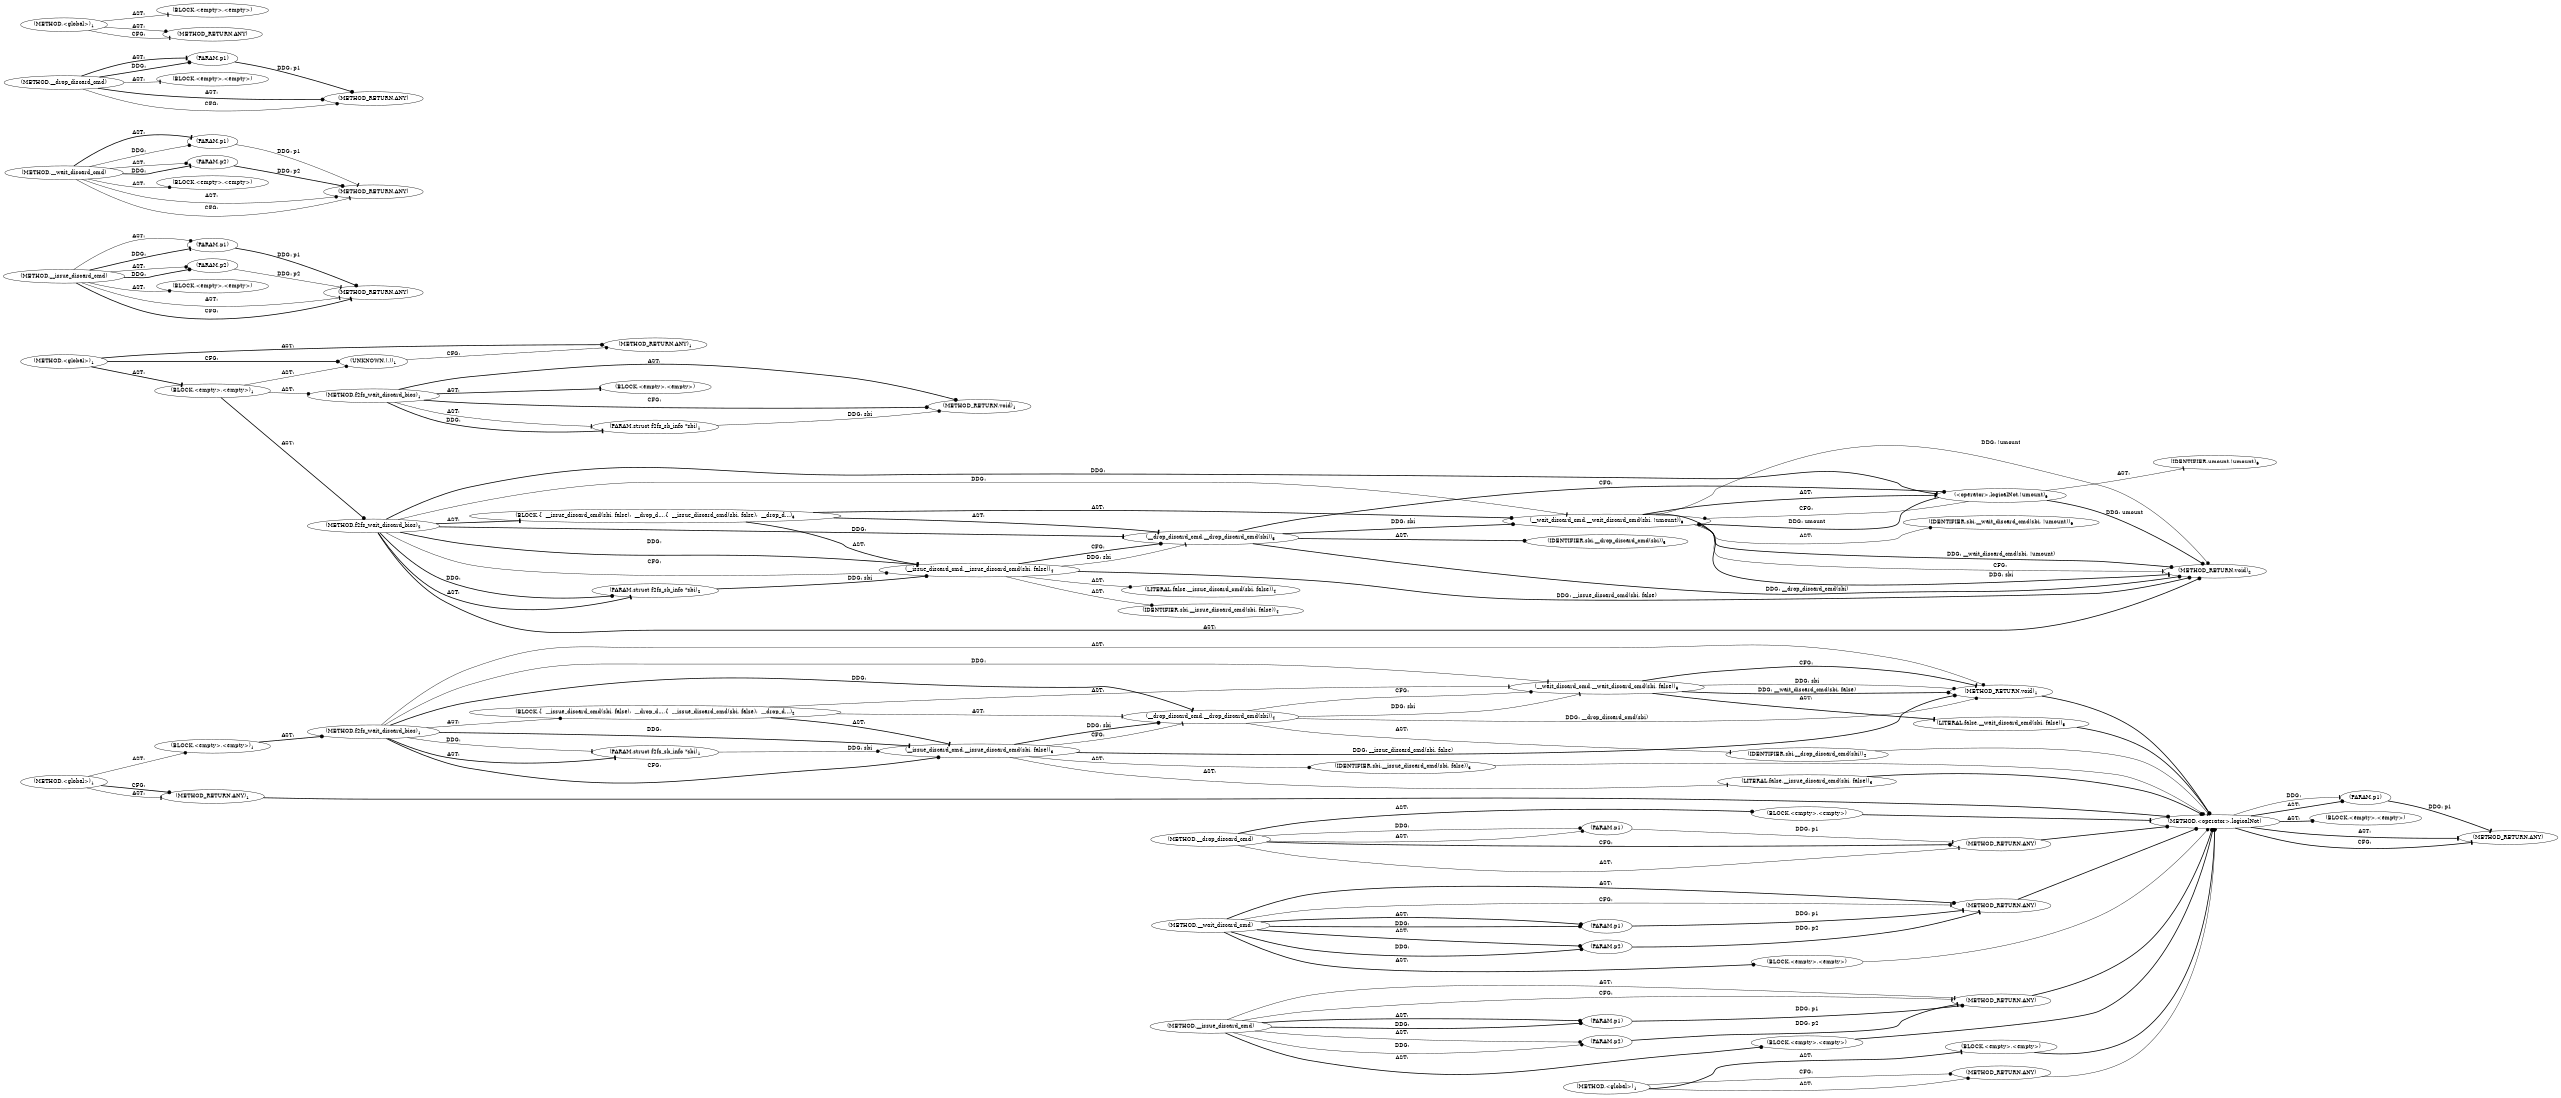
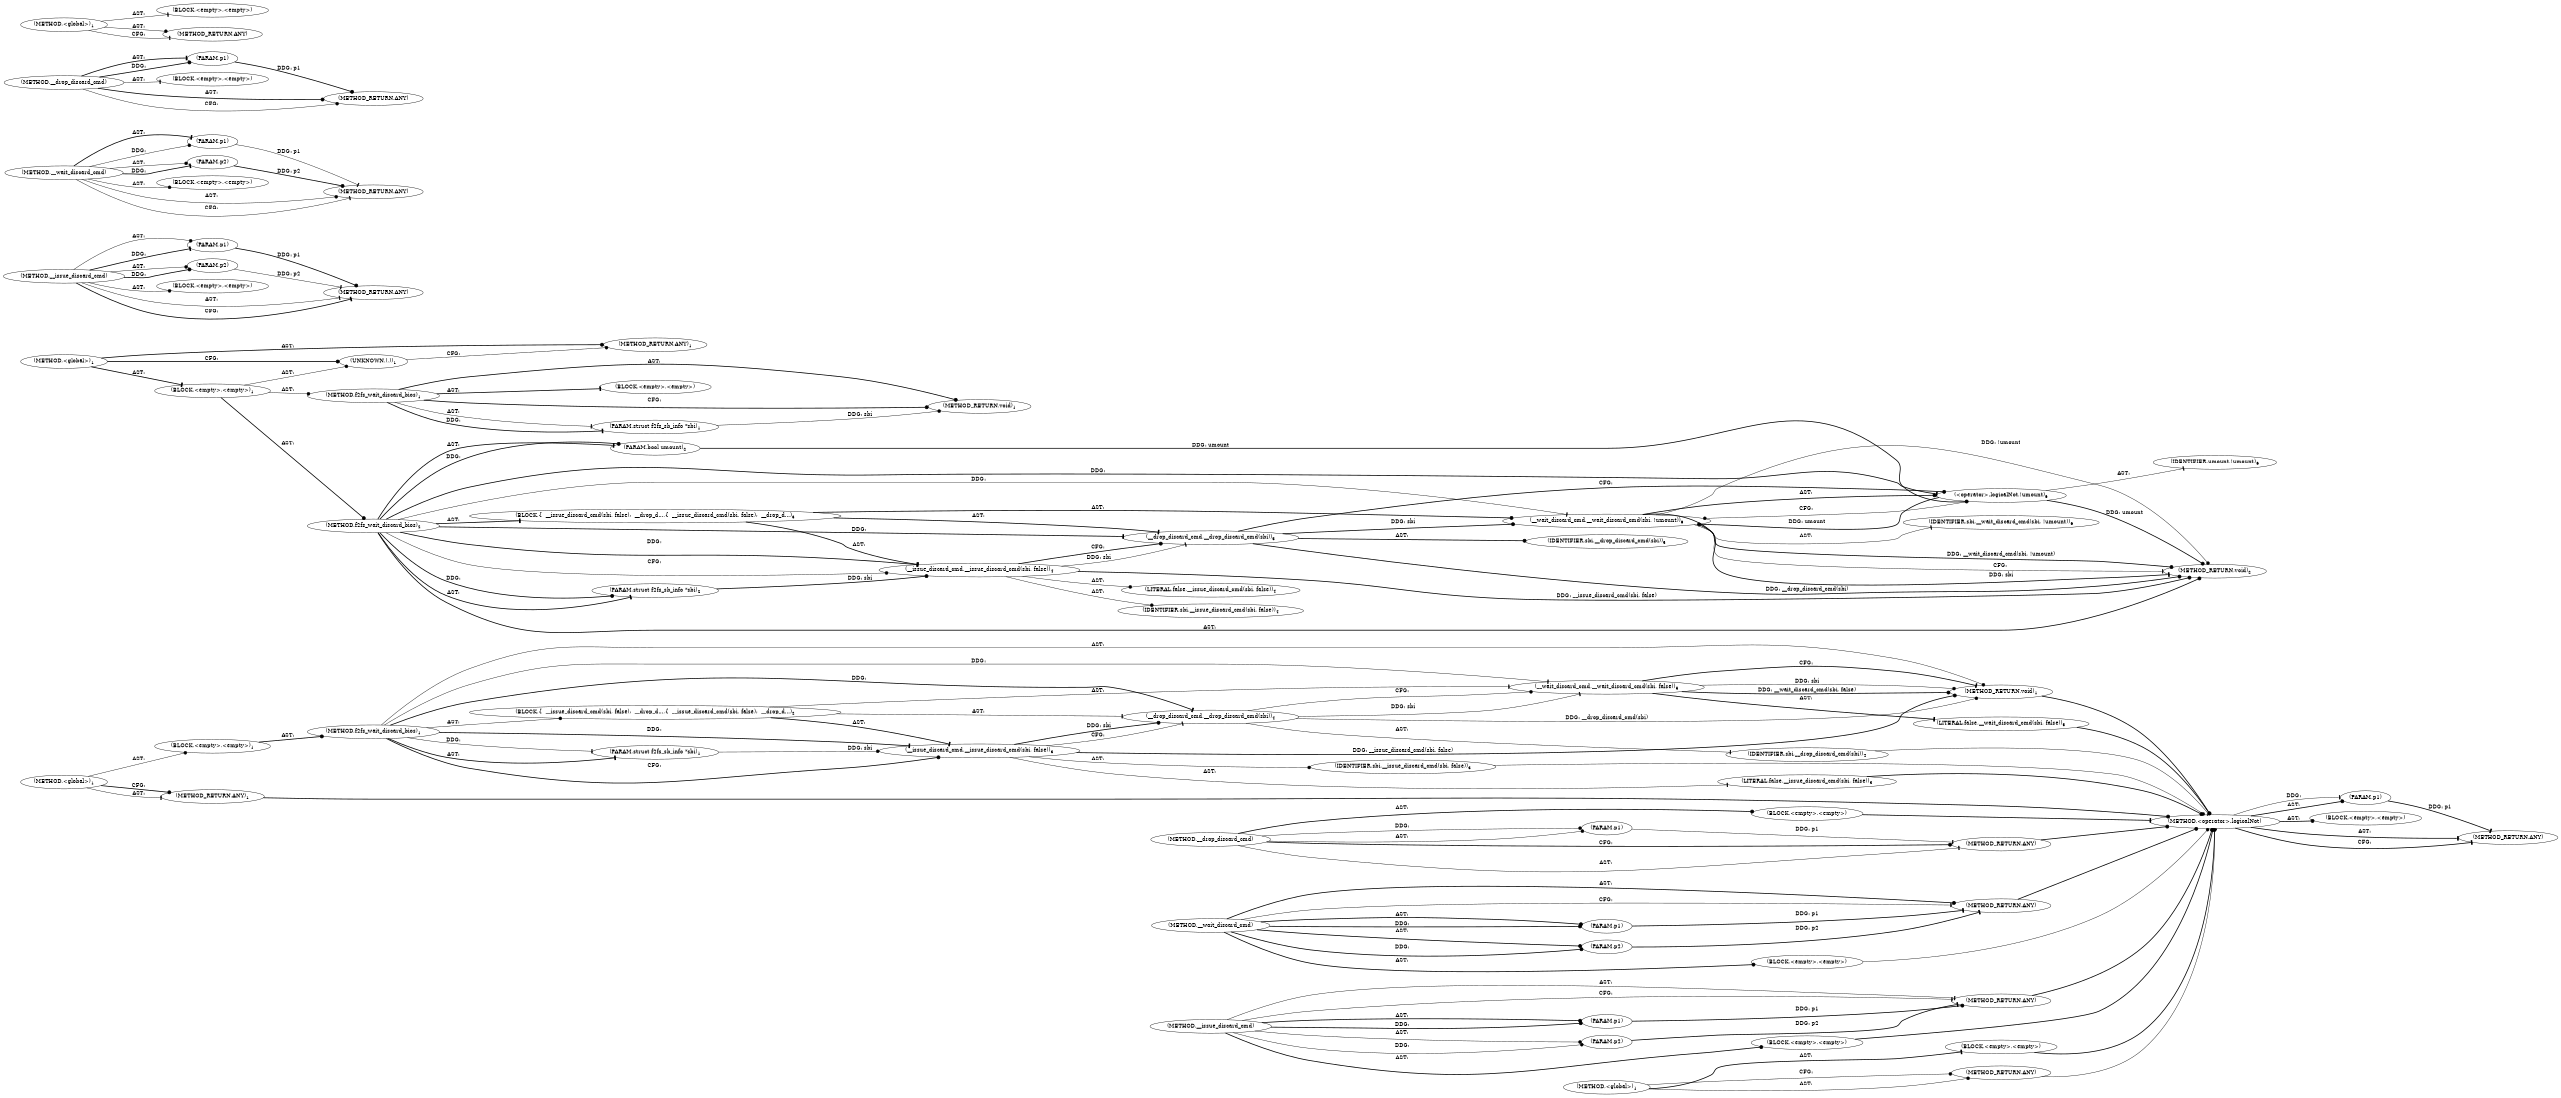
node "(PARAM,bool umount)": added
edge "(__wait_discard_cmd,__wait_discard_cmd(sbi, !umount))" -> "(<operator>.logicalNot,!umount)": arrowhead tee -> dot
edge "(__wait_discard_cmd,__wait_discard_cmd(sbi, !umount))" -> "(IDENTIFIER,sbi,__wait_discard_cmd(sbi, !umount))": arrowhead dot -> tee
